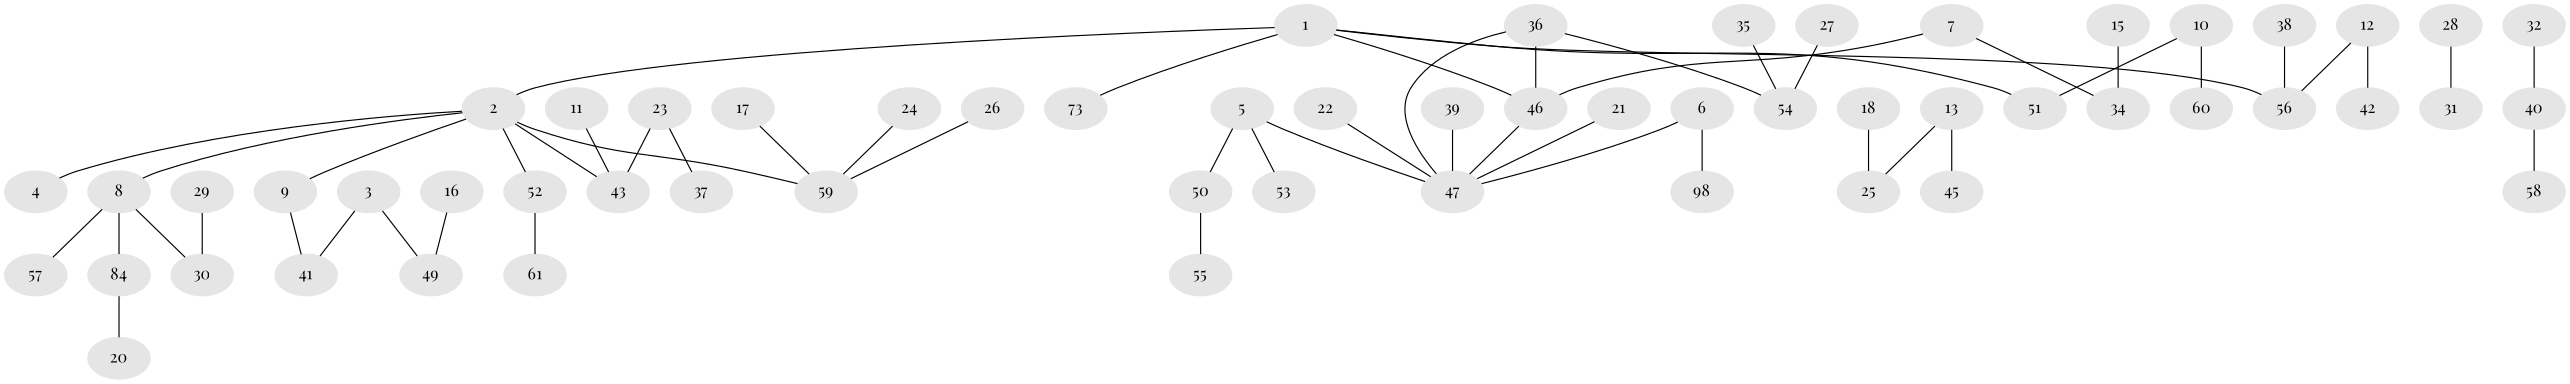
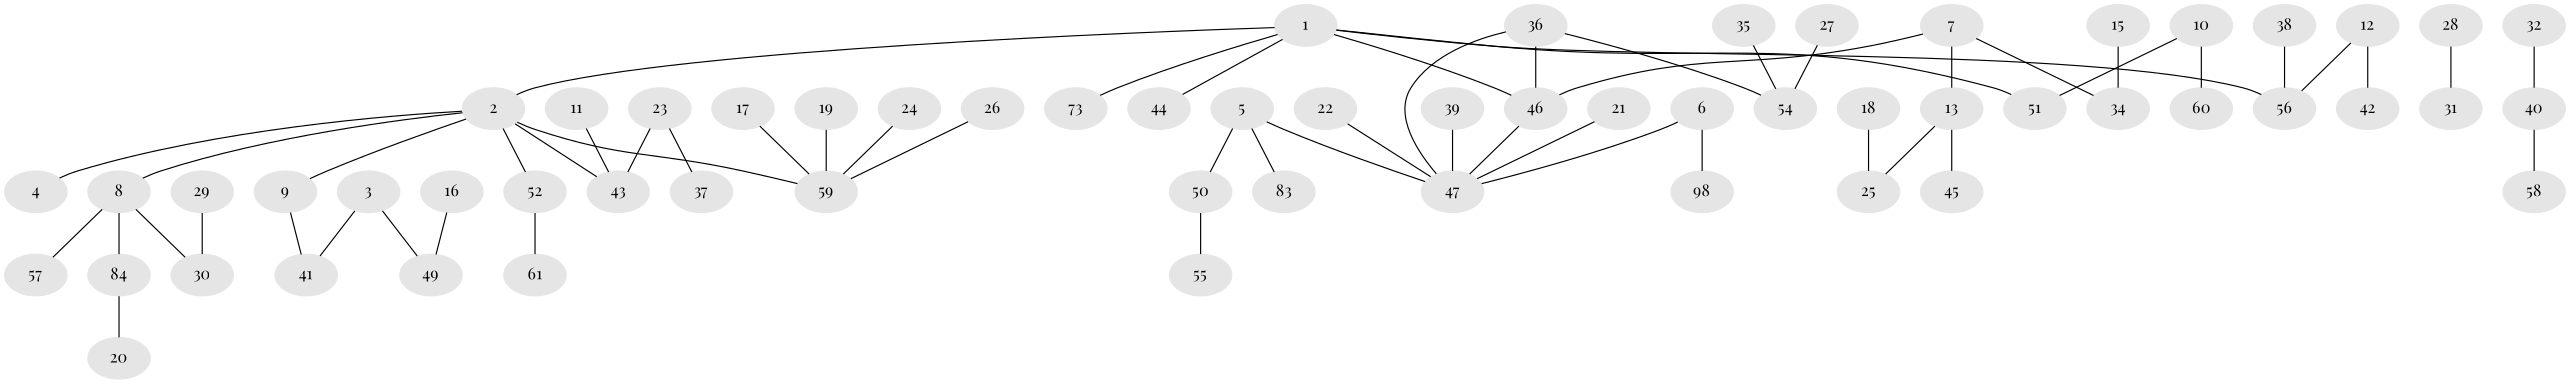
edge "7" -- "13": added
node "19": added
node "44": added
node "53": label "53" -> "83"
